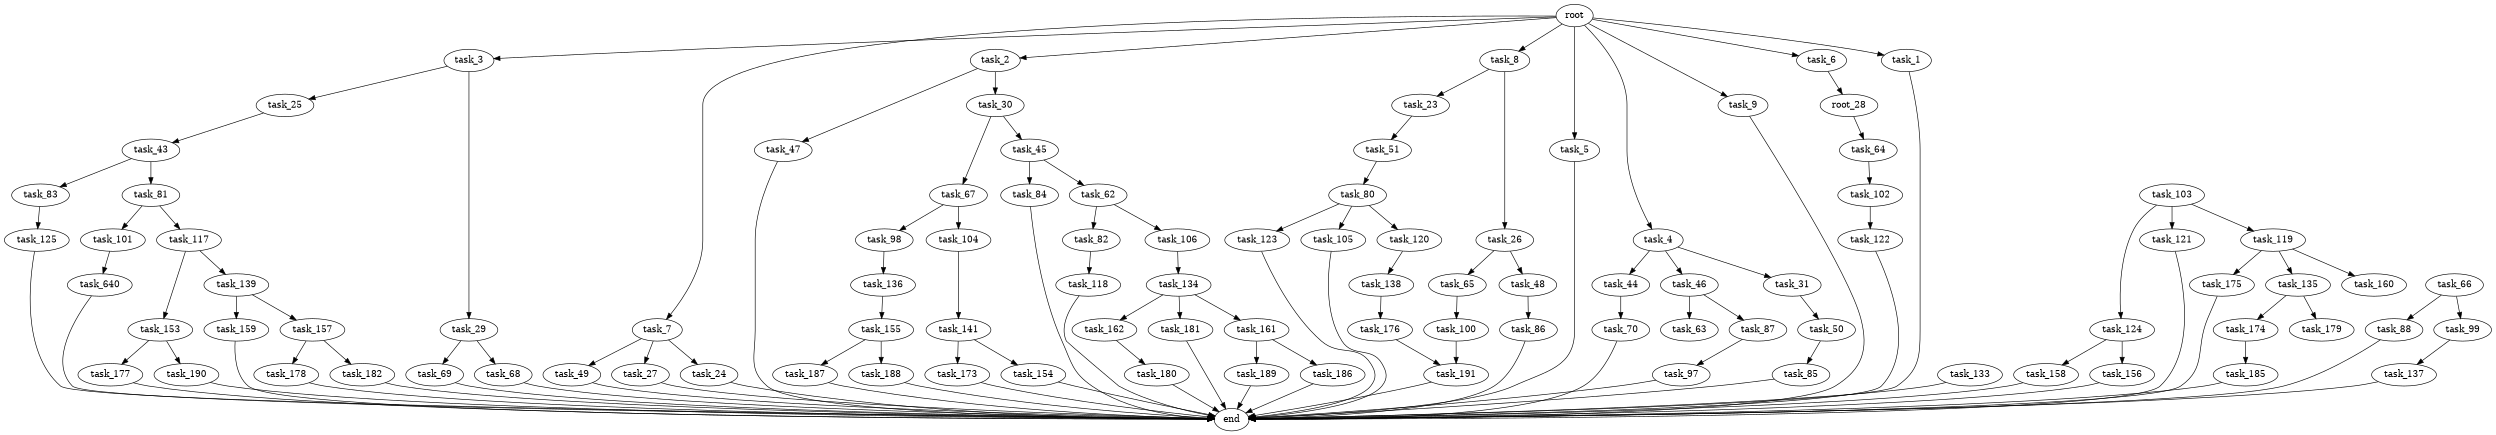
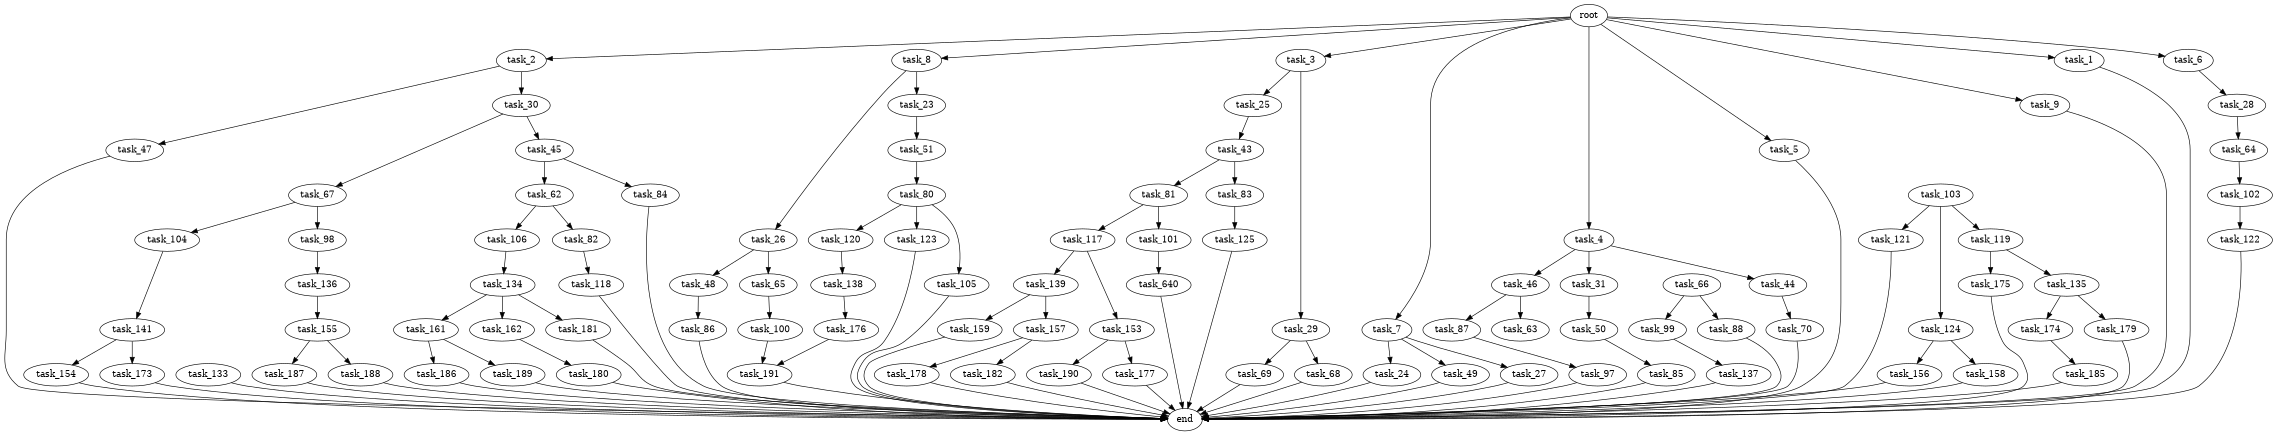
node "root_28": label "root_28" -> "task_28"
node "task_160": removed
edge "task_179" -> "end": added
